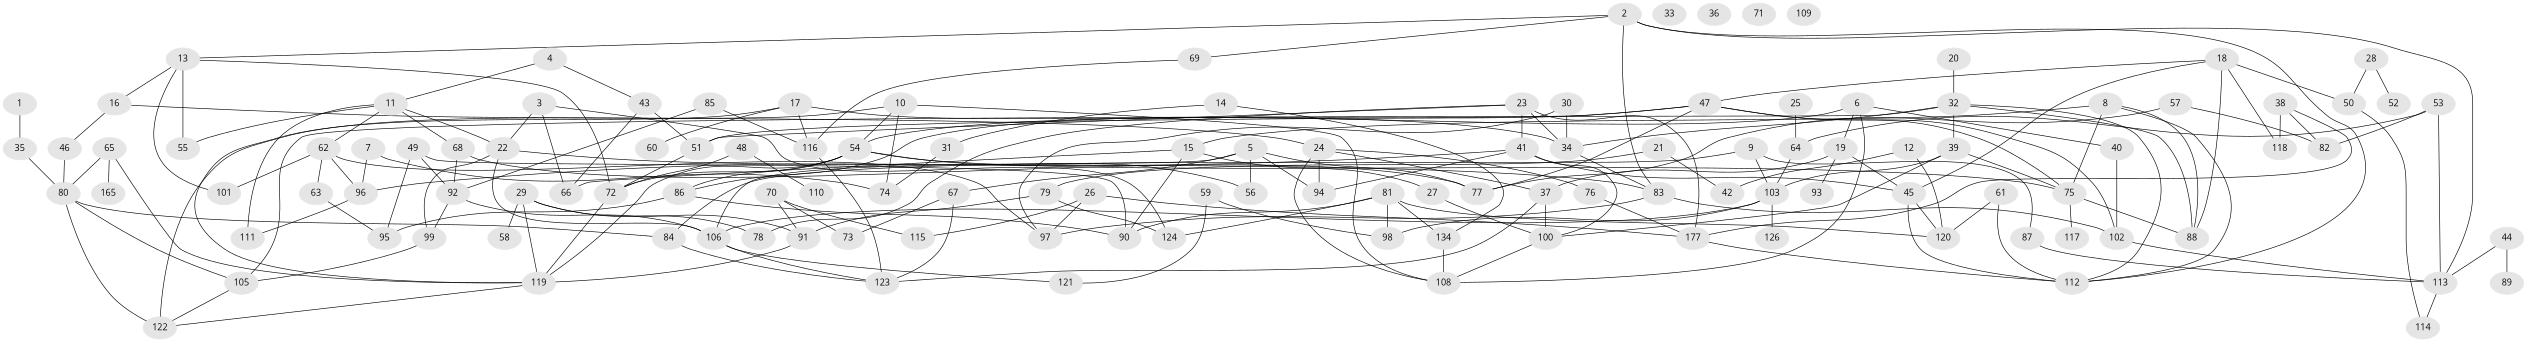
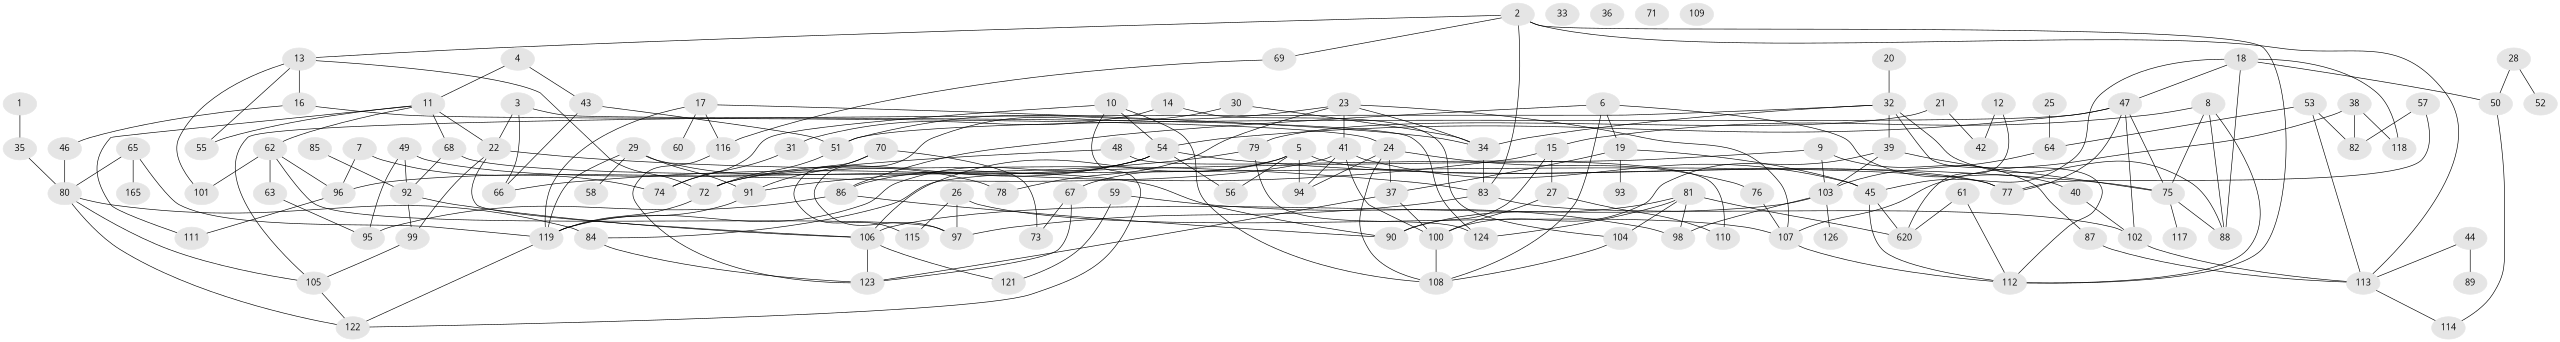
edge "85" -- "116": removed
edge "27" -- "110": added
node "134": label "134" -> "104"
node "177": label "177" -> "107"
node "120": label "120" -> "620"
